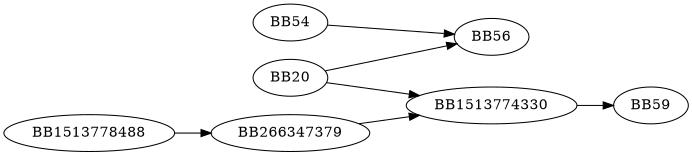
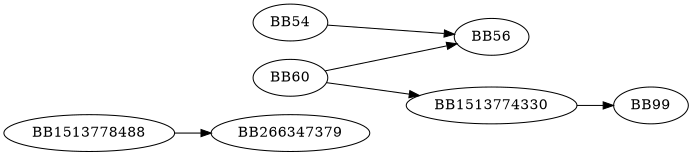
node "BB20": label "BB20" -> "BB60"
node "BB59": label "BB59" -> "BB99"
edge "BB266347379" -> "BB1513774330": removed
